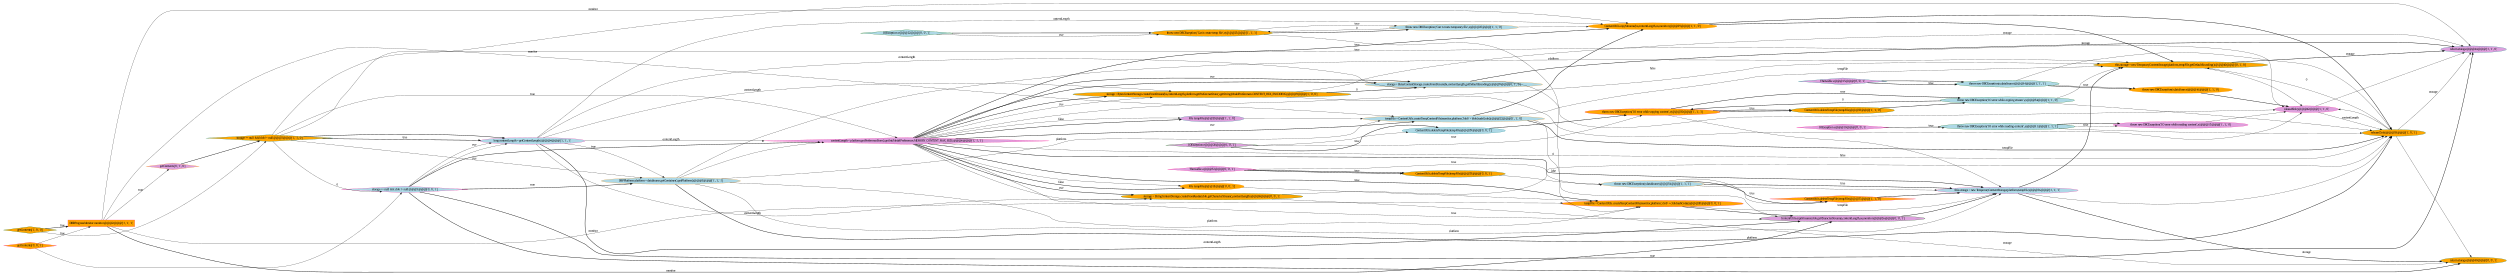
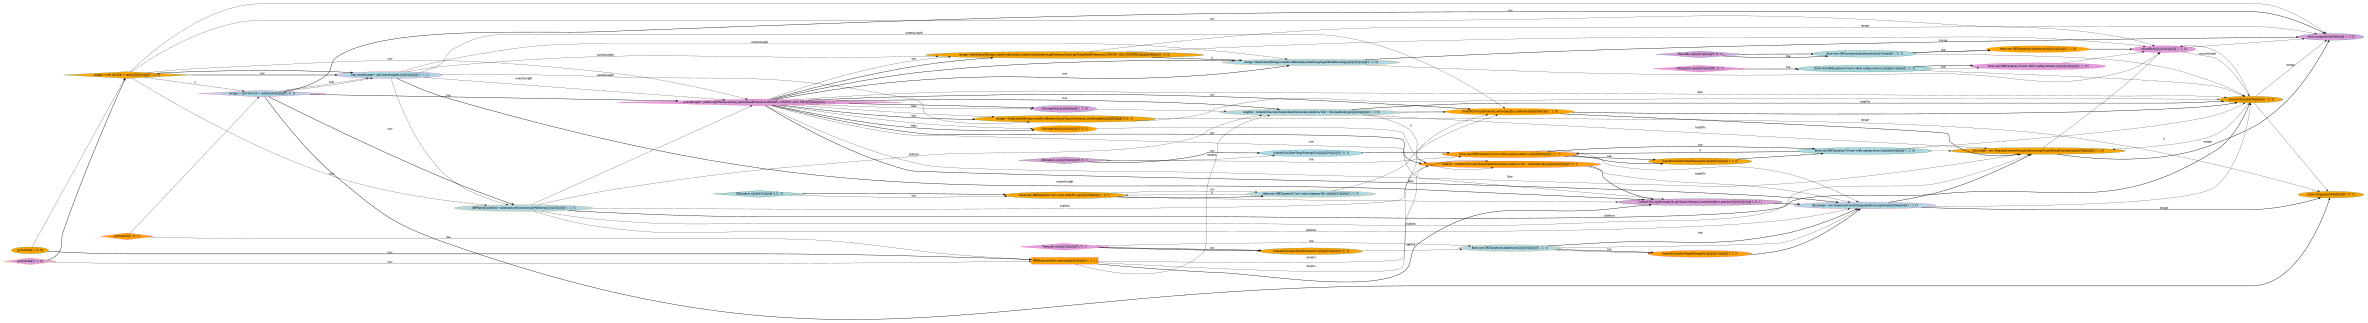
edge "DBRProgressMonitor monitor@@@2@@@['1', '1', '1']" -> "getContents['0', '1', '0']": reversed
node "ContentUtils.deleteTempFile(tempFile)@@@37@@@['1', '1', '0']": shape diamond -> ellipse
node "getContents['1', '0', '0']": shape diamond -> ellipse
